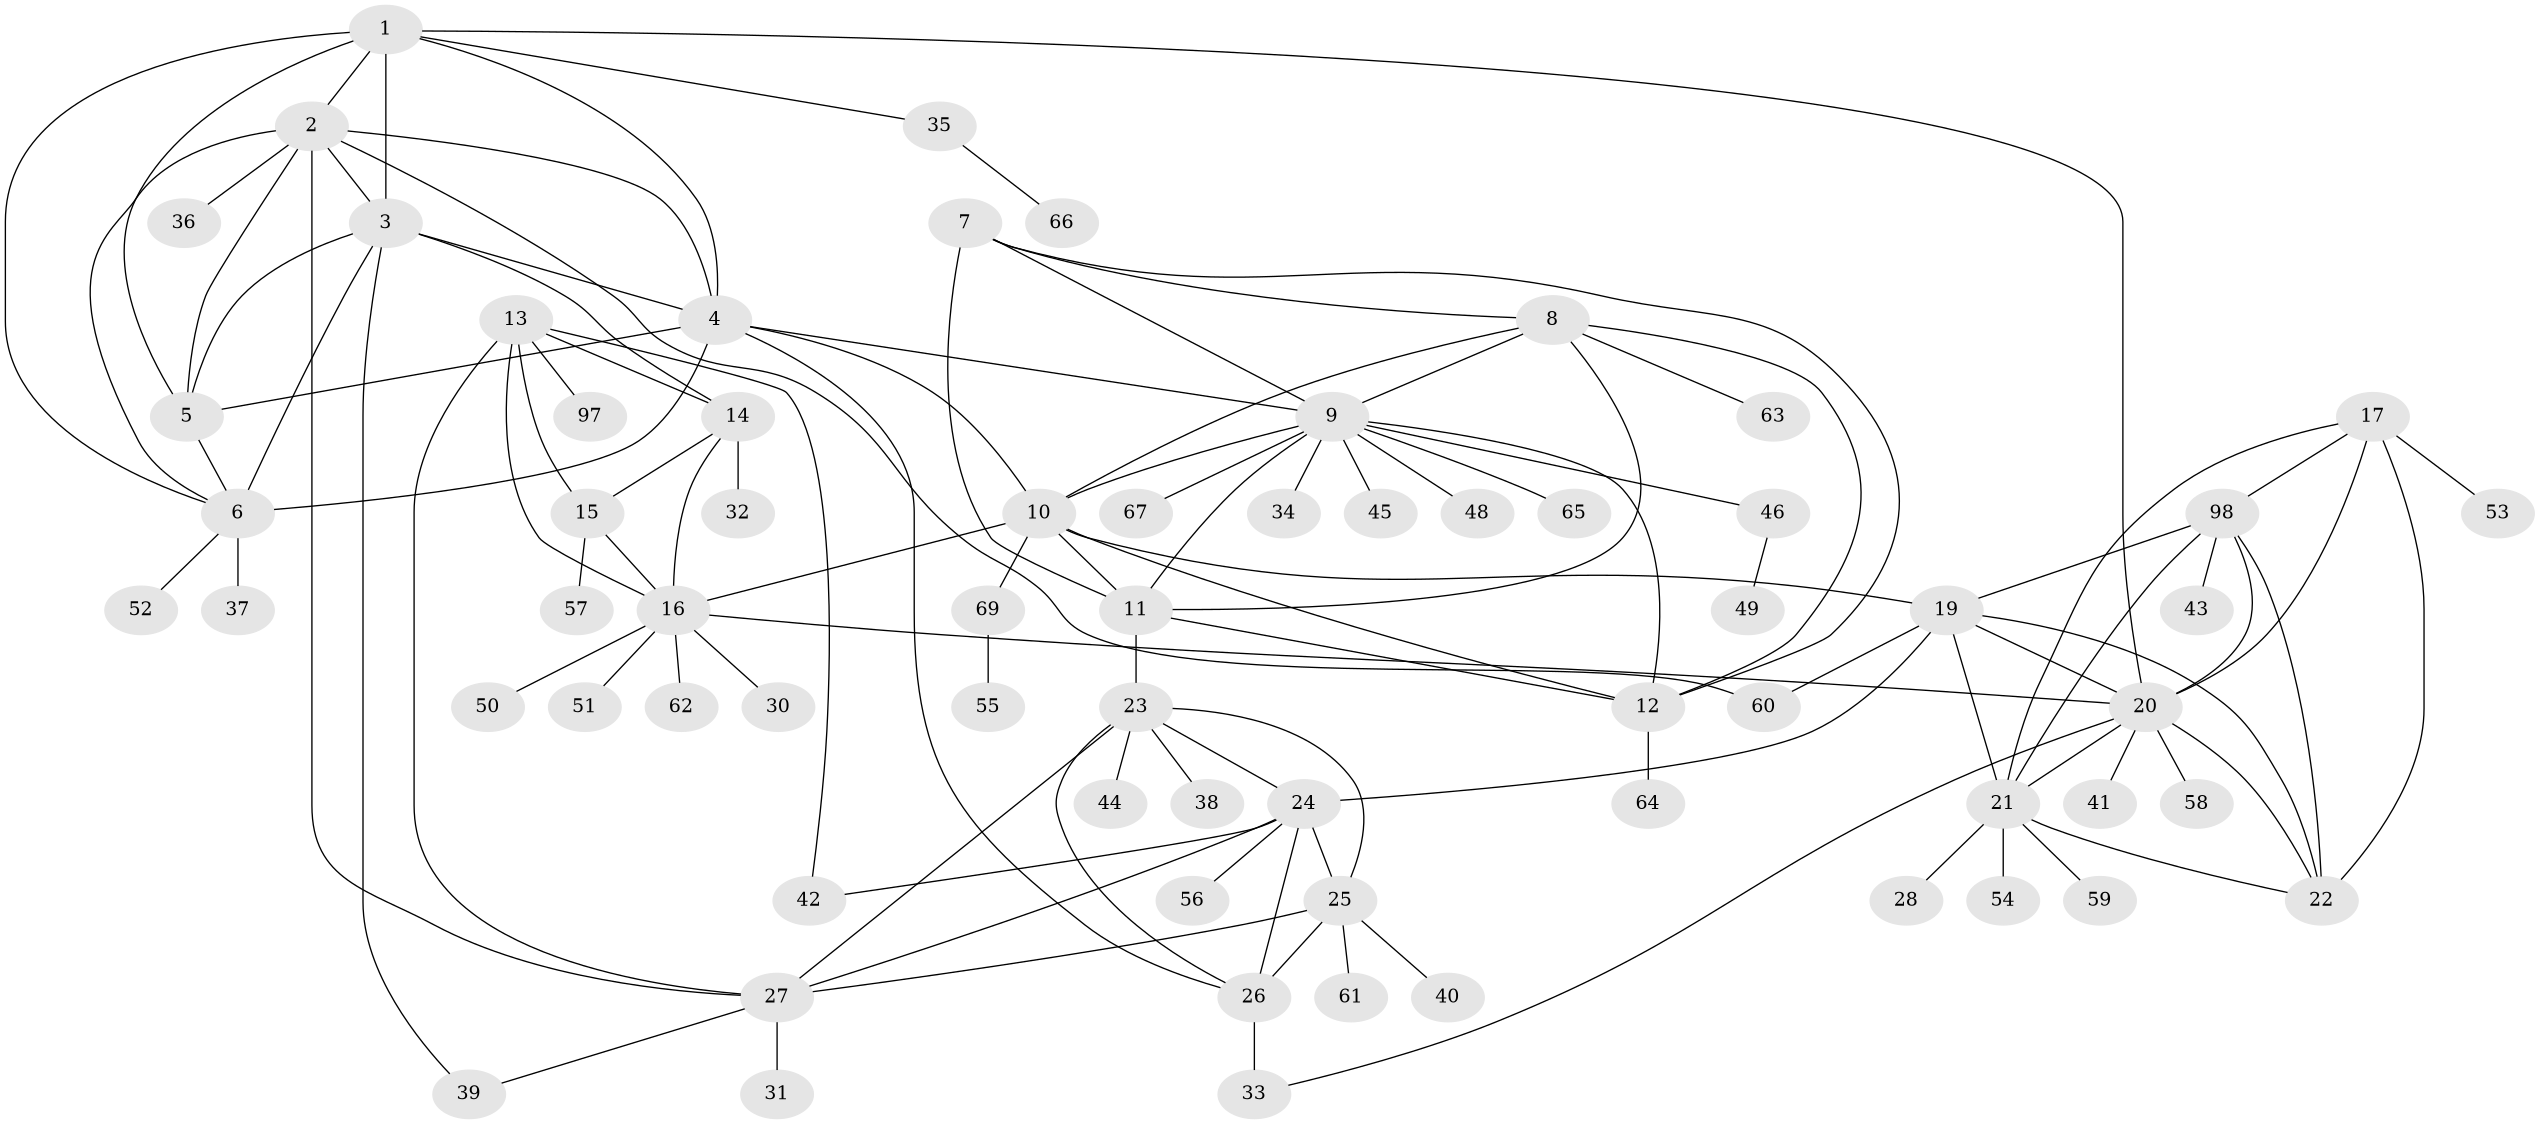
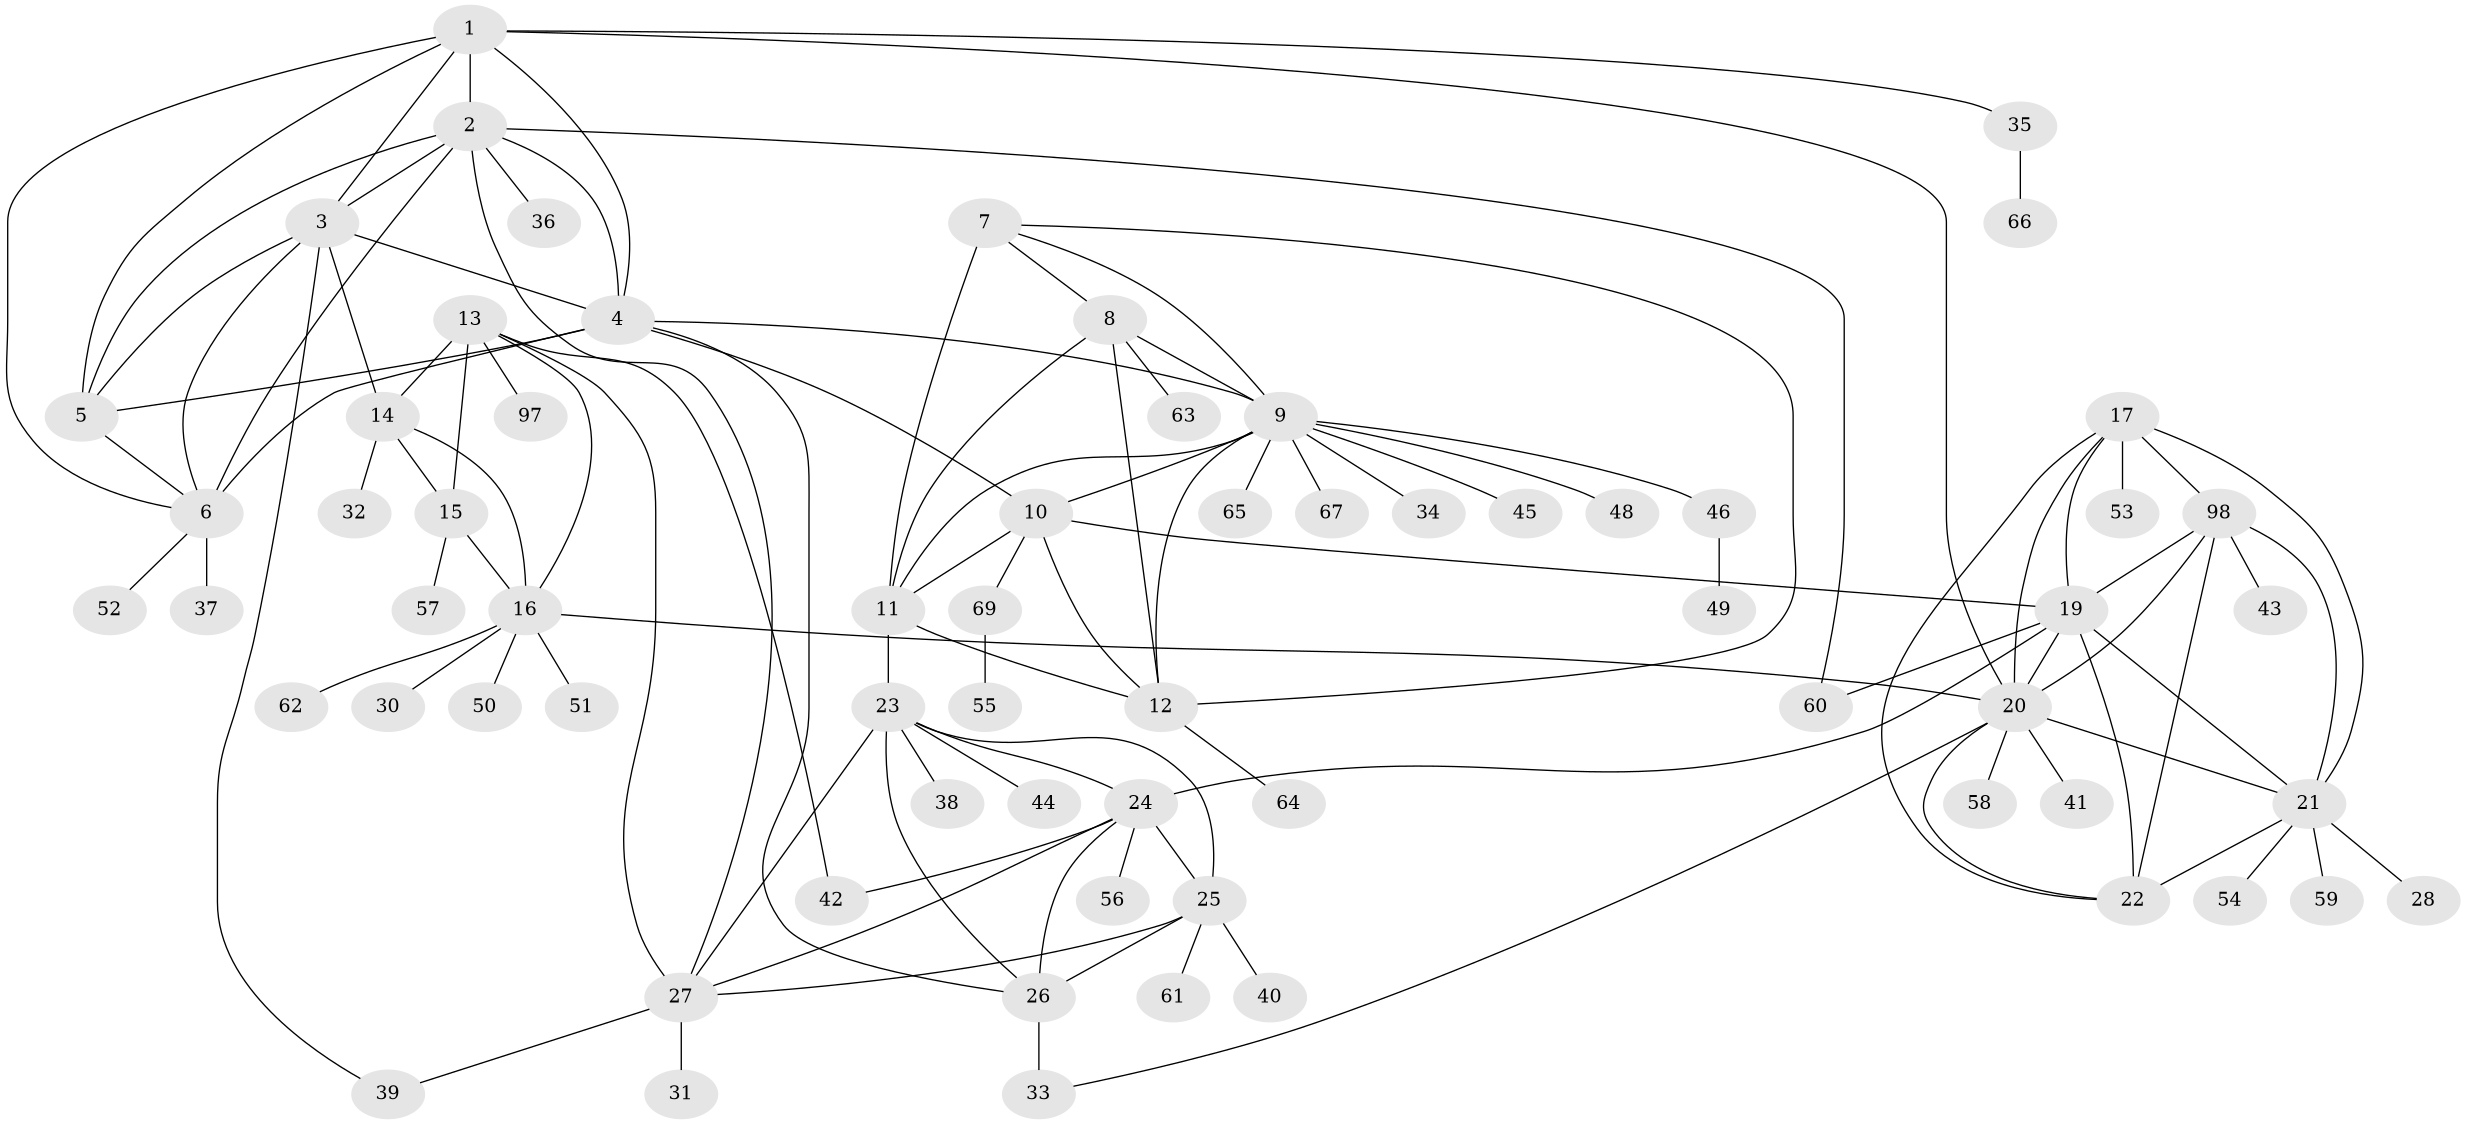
edge "8" -- "10": removed
edge "17" -- "19": added
edge "10" -- "16": removed
